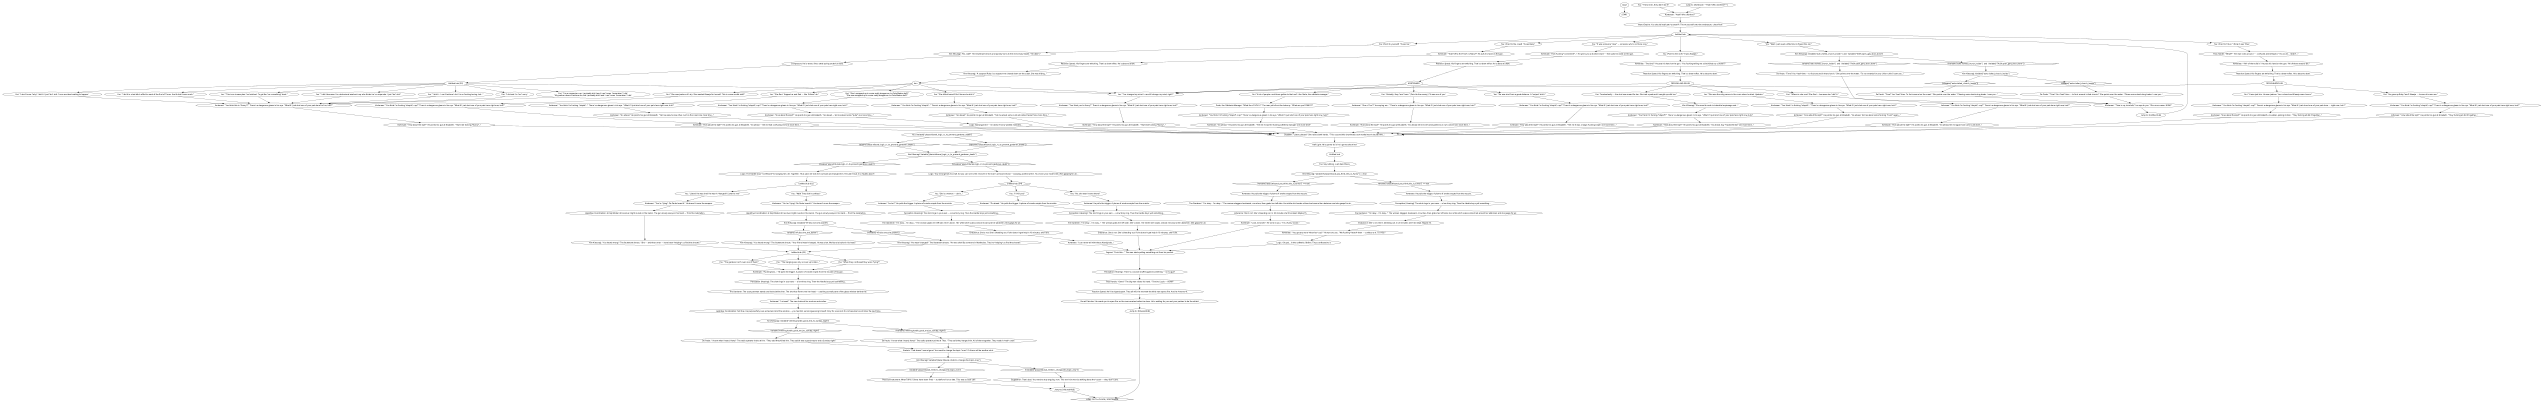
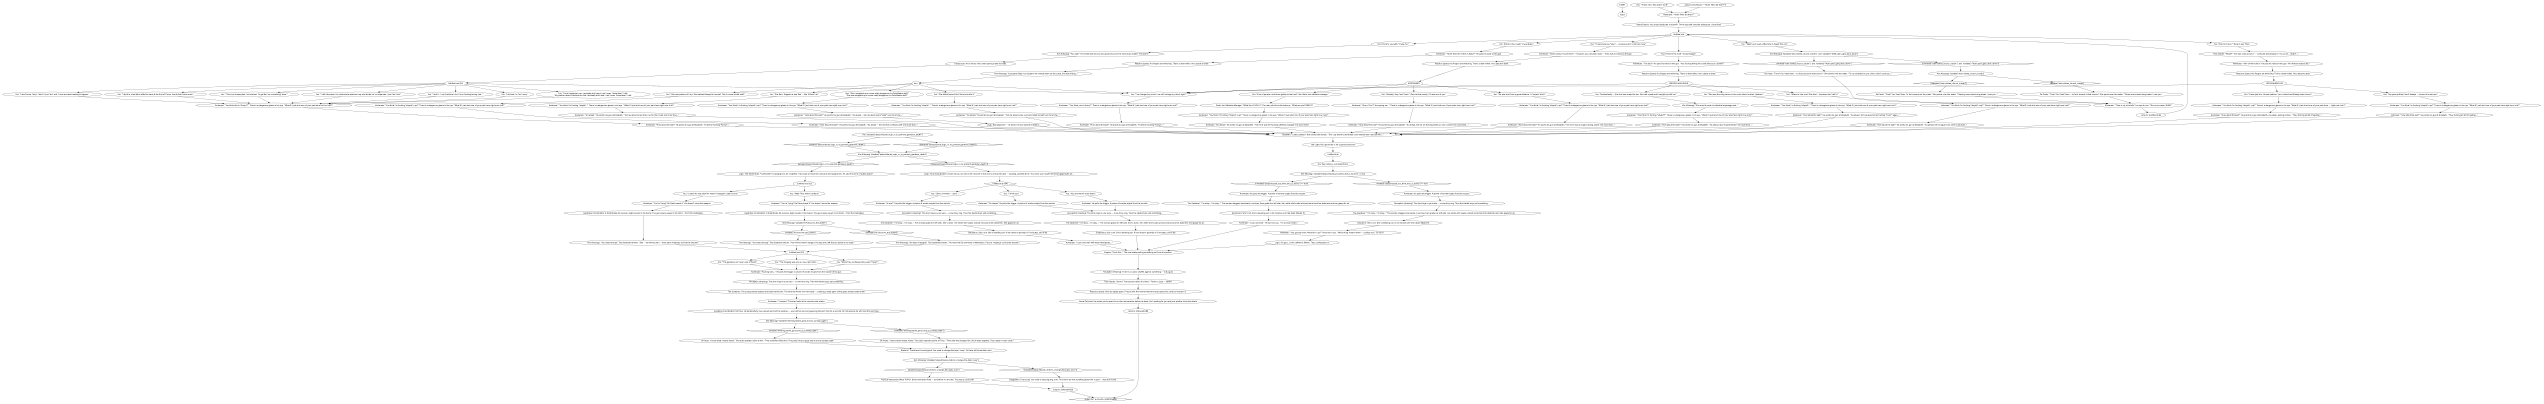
edge "input" -> "START": reversed
